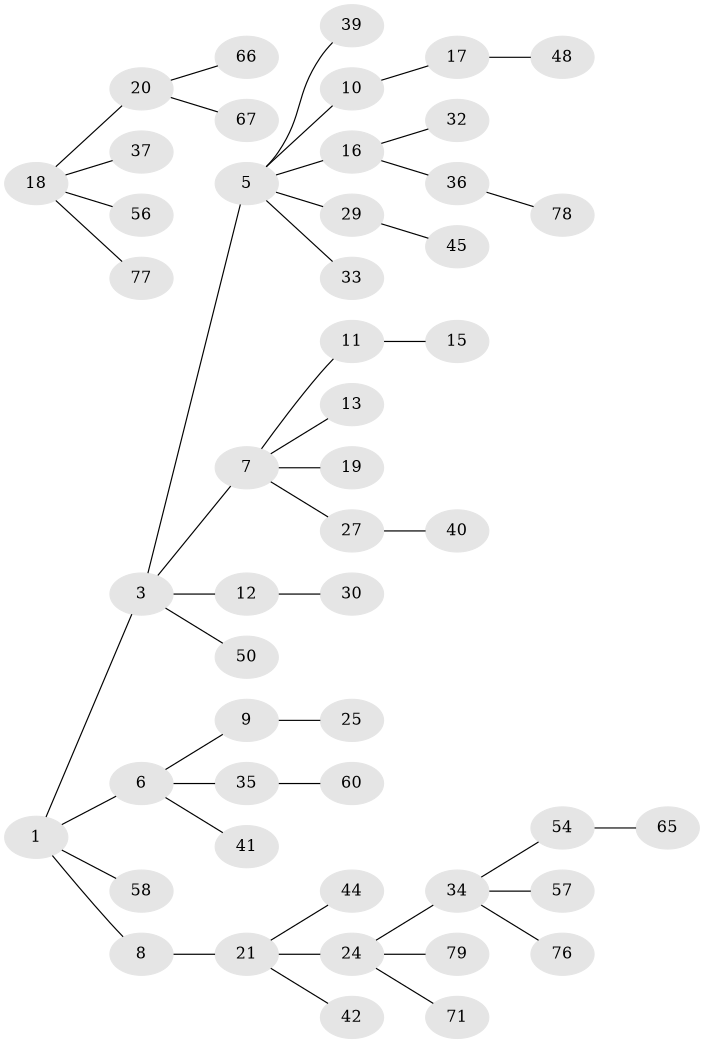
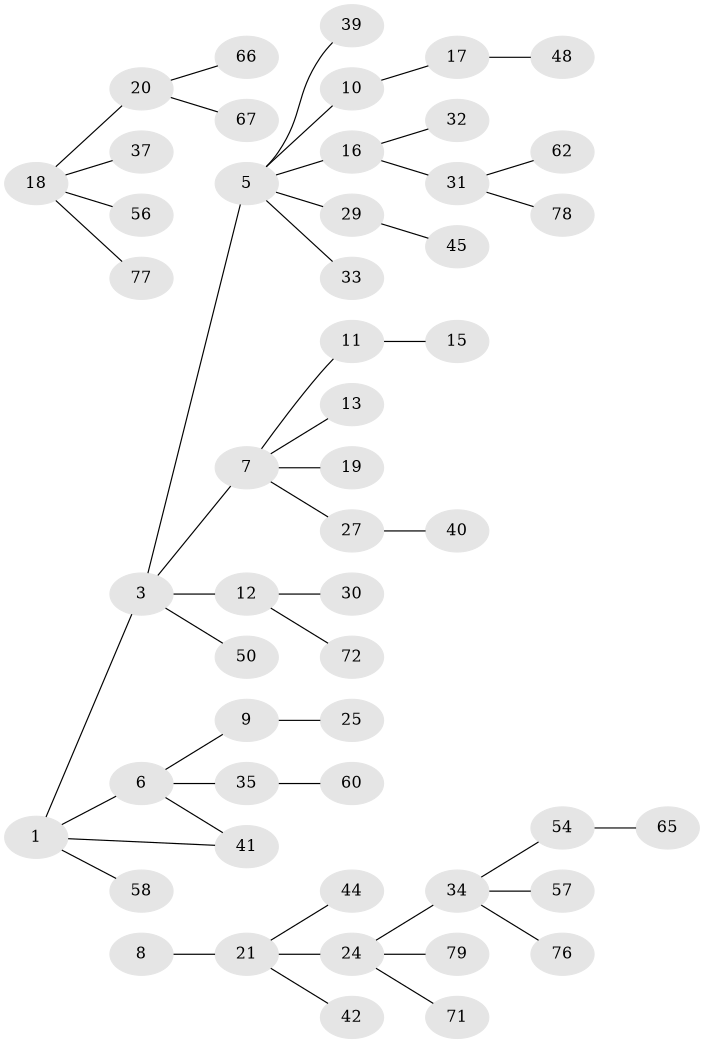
node "62": added
node "36": label "36" -> "31"
node "72": added
edge "1" -- "8": now "1" -- "41"
